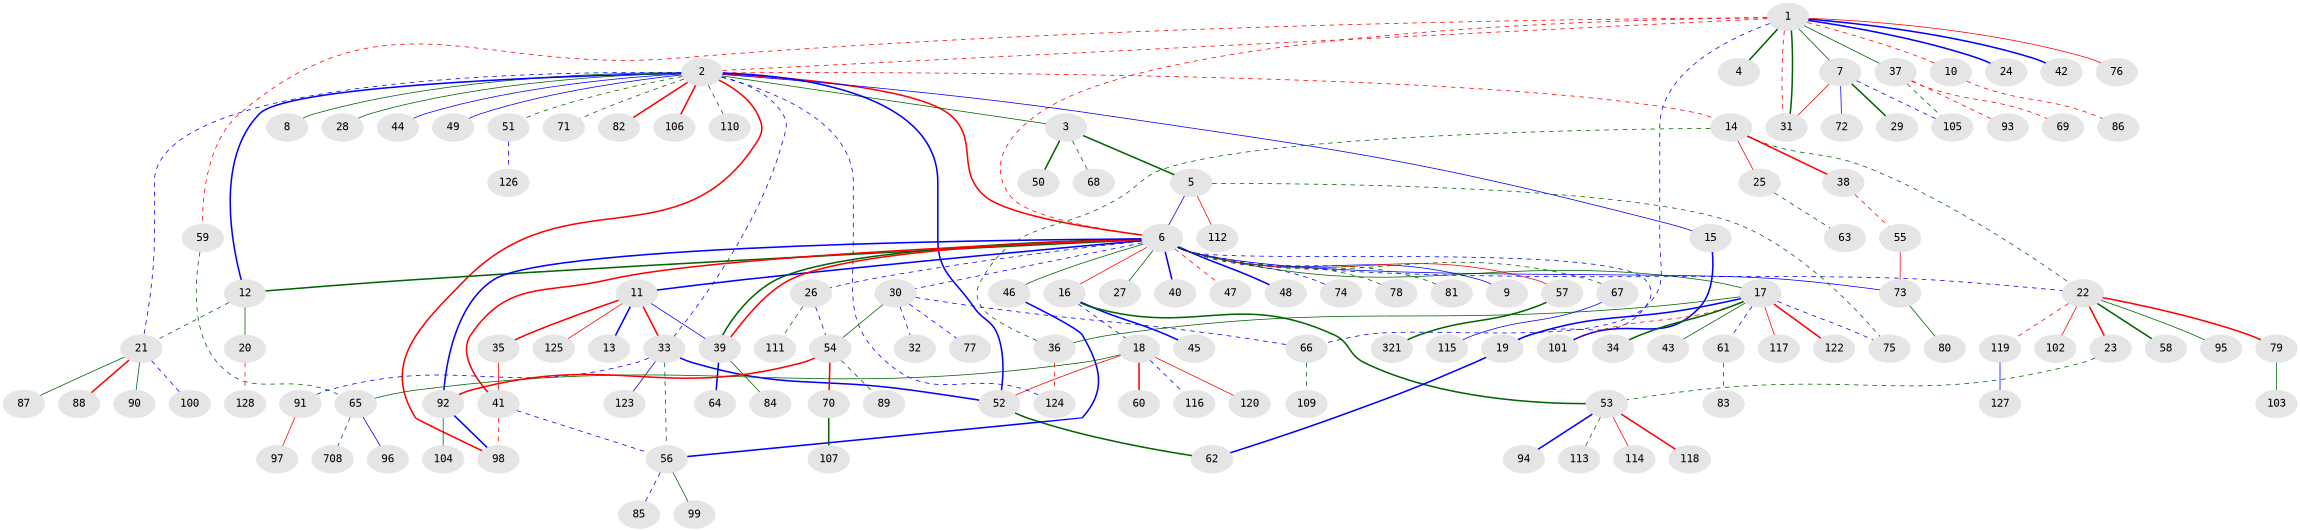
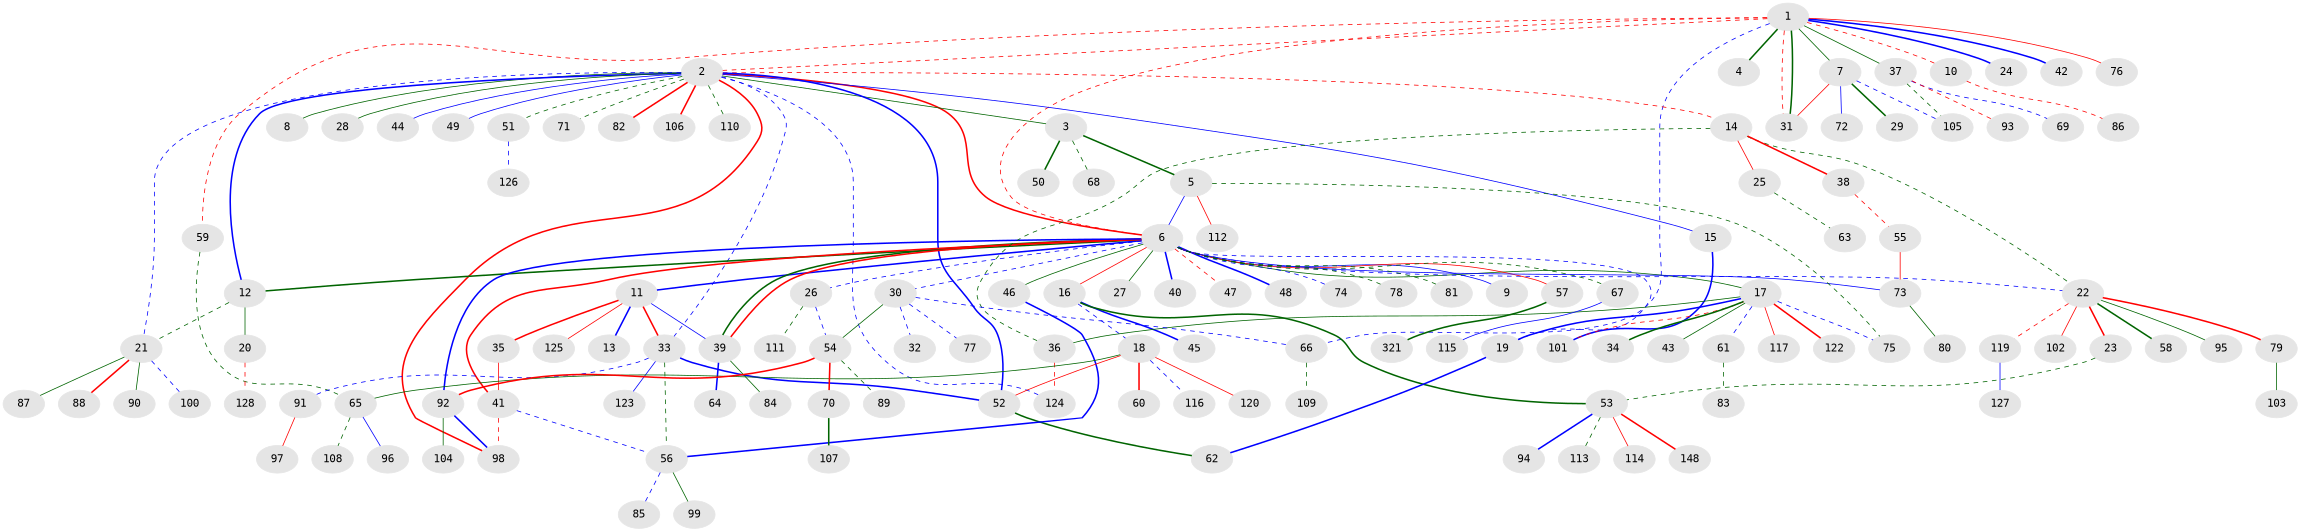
edge "37" -- "69": color red -> blue
node "708": label "708" -> "108"
node "118": label "118" -> "148"
